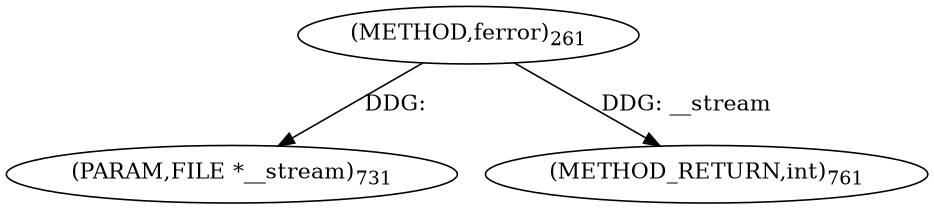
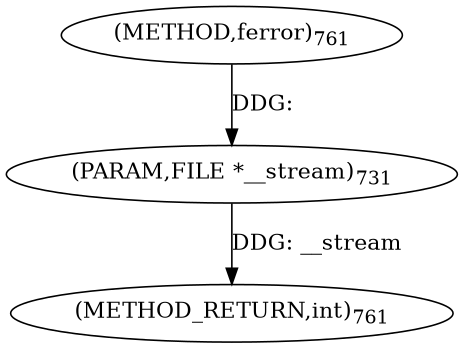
node "(METHOD,ferror)": text "261" -> "761"
edge "(METHOD,ferror)" -> "(METHOD_RETURN,int)": now "(PARAM,FILE *__stream)" -> "(METHOD_RETURN,int)"
